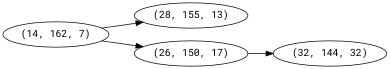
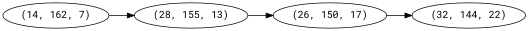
edge "(14, 162, 7)" -> "(26, 150, 17)": now "(28, 155, 13)" -> "(26, 150, 17)"
node "(32, 144, 32)": label "(32, 144, 32)" -> "(32, 144, 22)"
